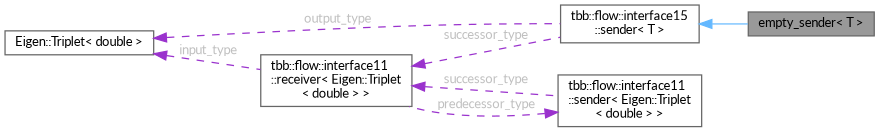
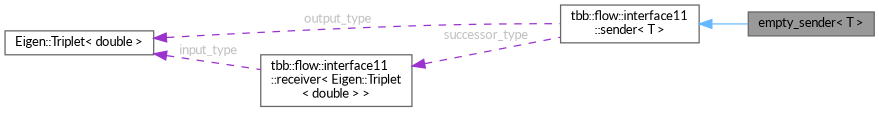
node "tbb::flow::interface15 ::sender< T >": label "tbb::flow::interface15 ::sender< T >" -> "tbb::flow::interface11 ::sender< T >"
node "tbb::flow::interface11 ::sender< Eigen::Triplet < double > >": removed
